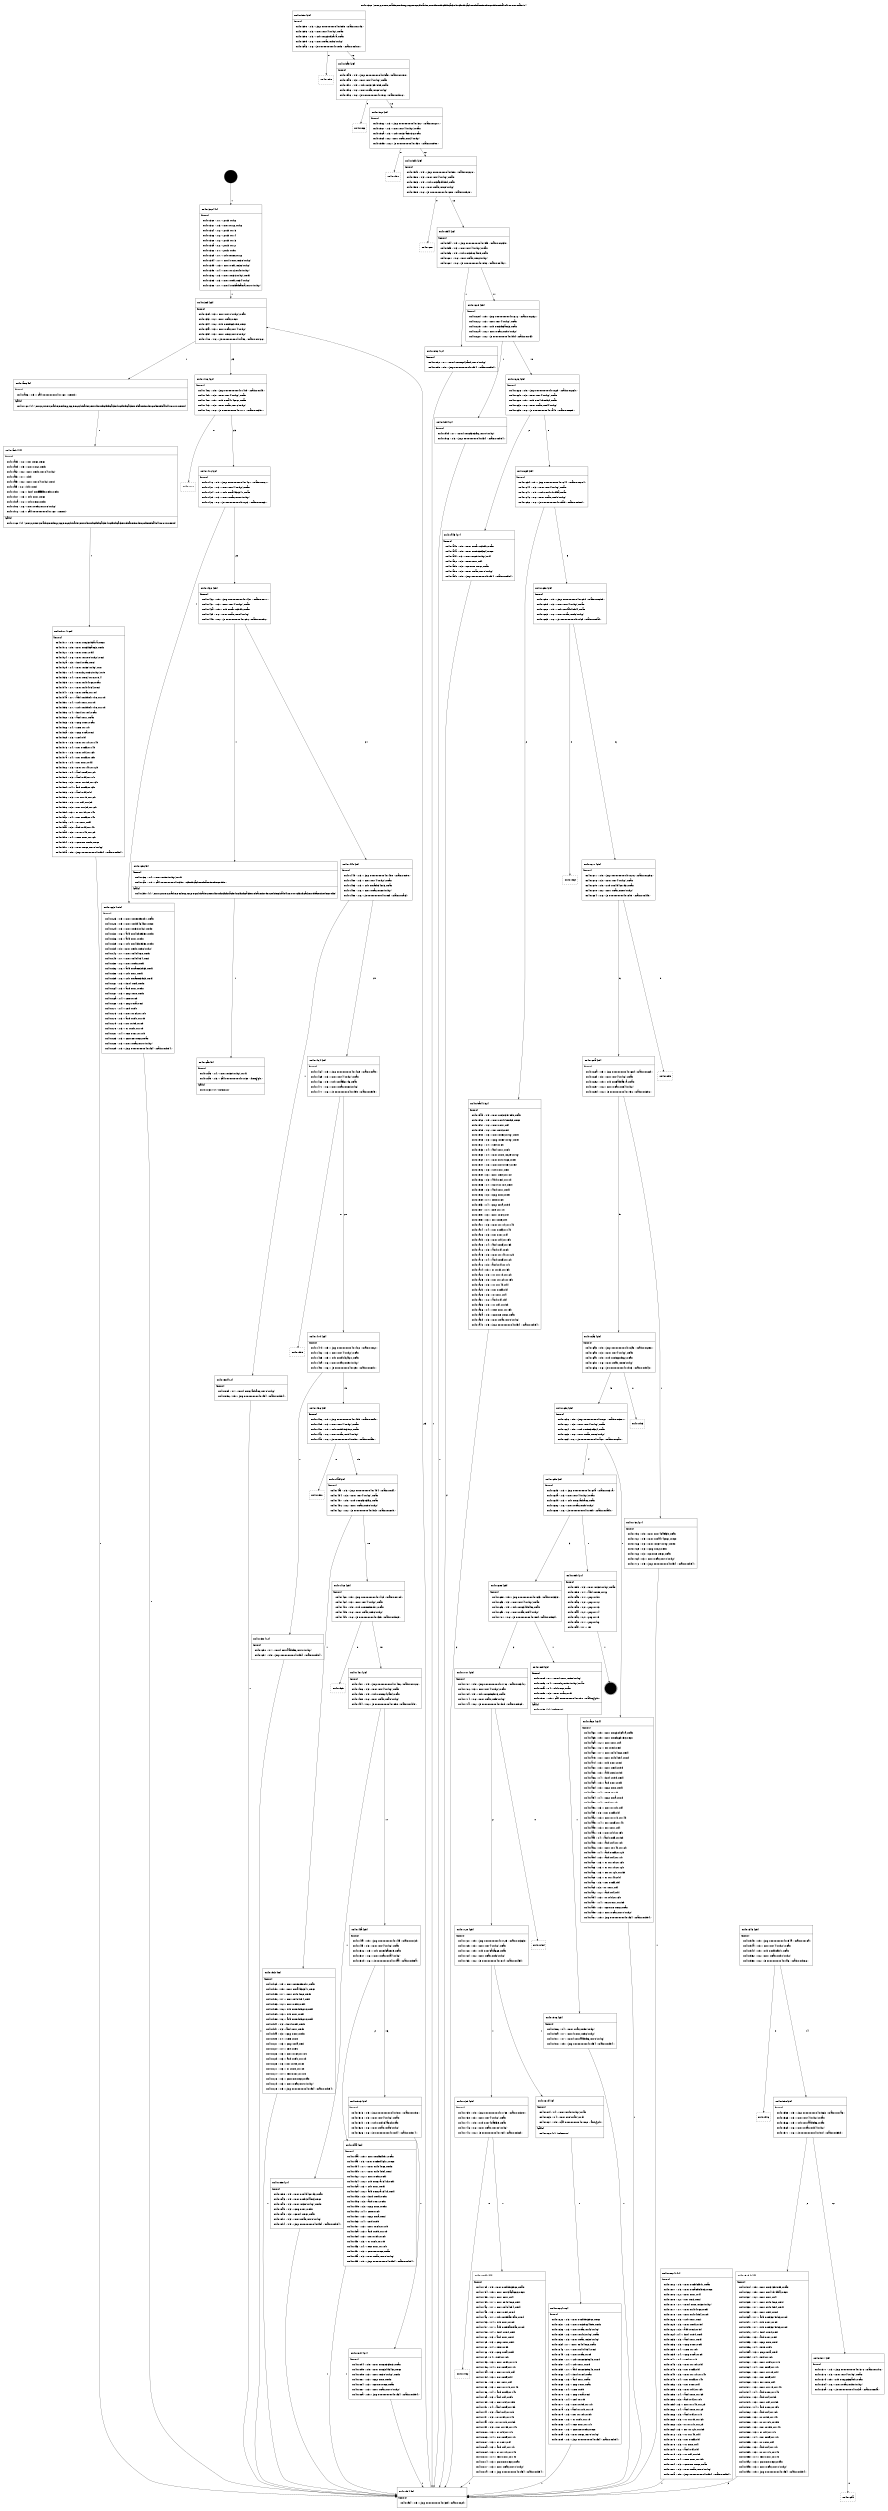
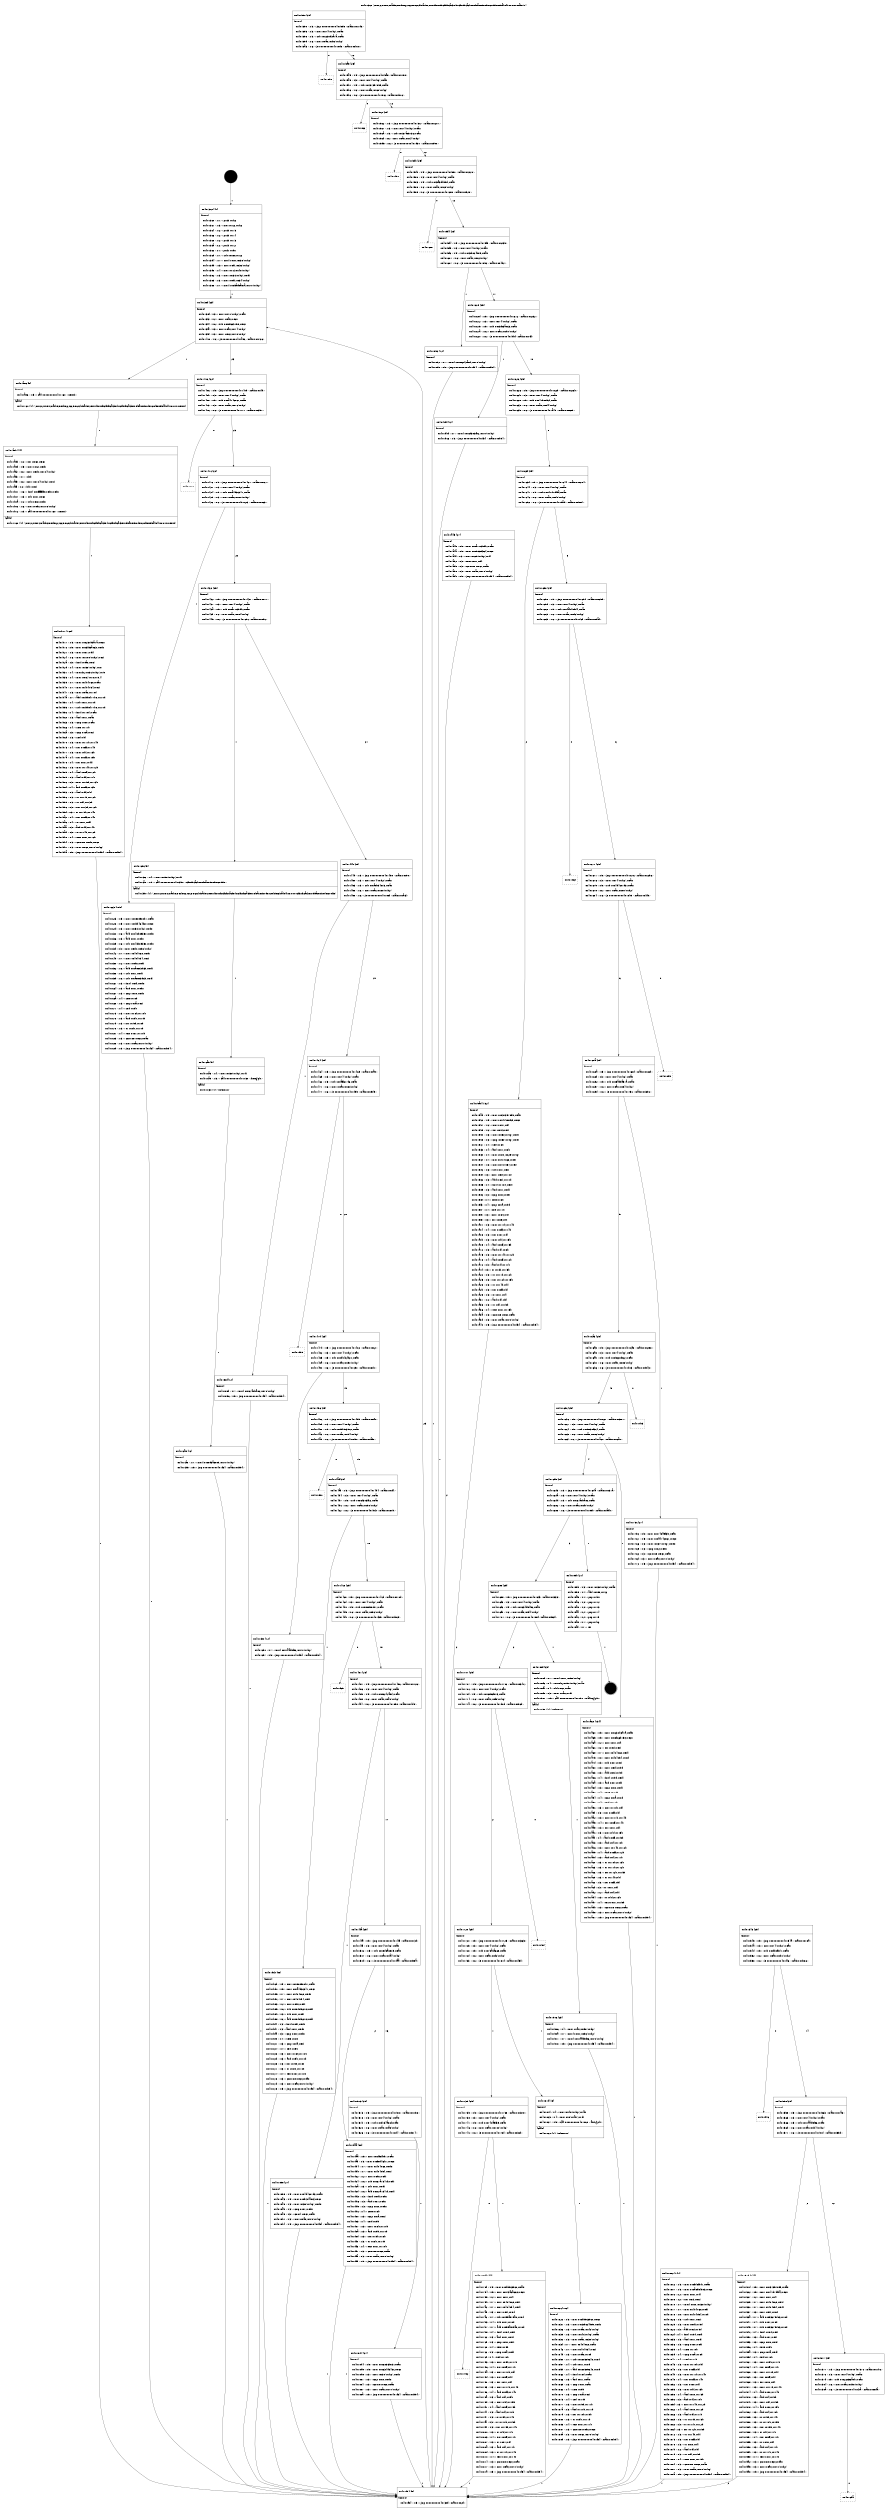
edge "0x401626 [25]" -> "0x401a45 [27]": removed, label "2"
node "0x401cae [12]": added
